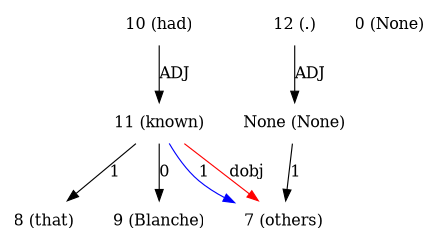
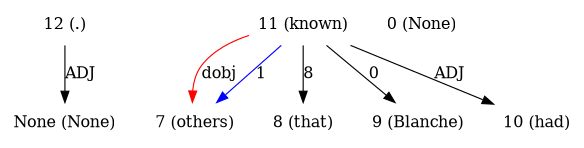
edge "10 (had)" -> "11 (known)": reversed
edge "None (None)" -> "7 (others)": removed, label "1"
edge "11 (known)" -> "8 (that)": label "1" -> "8"
